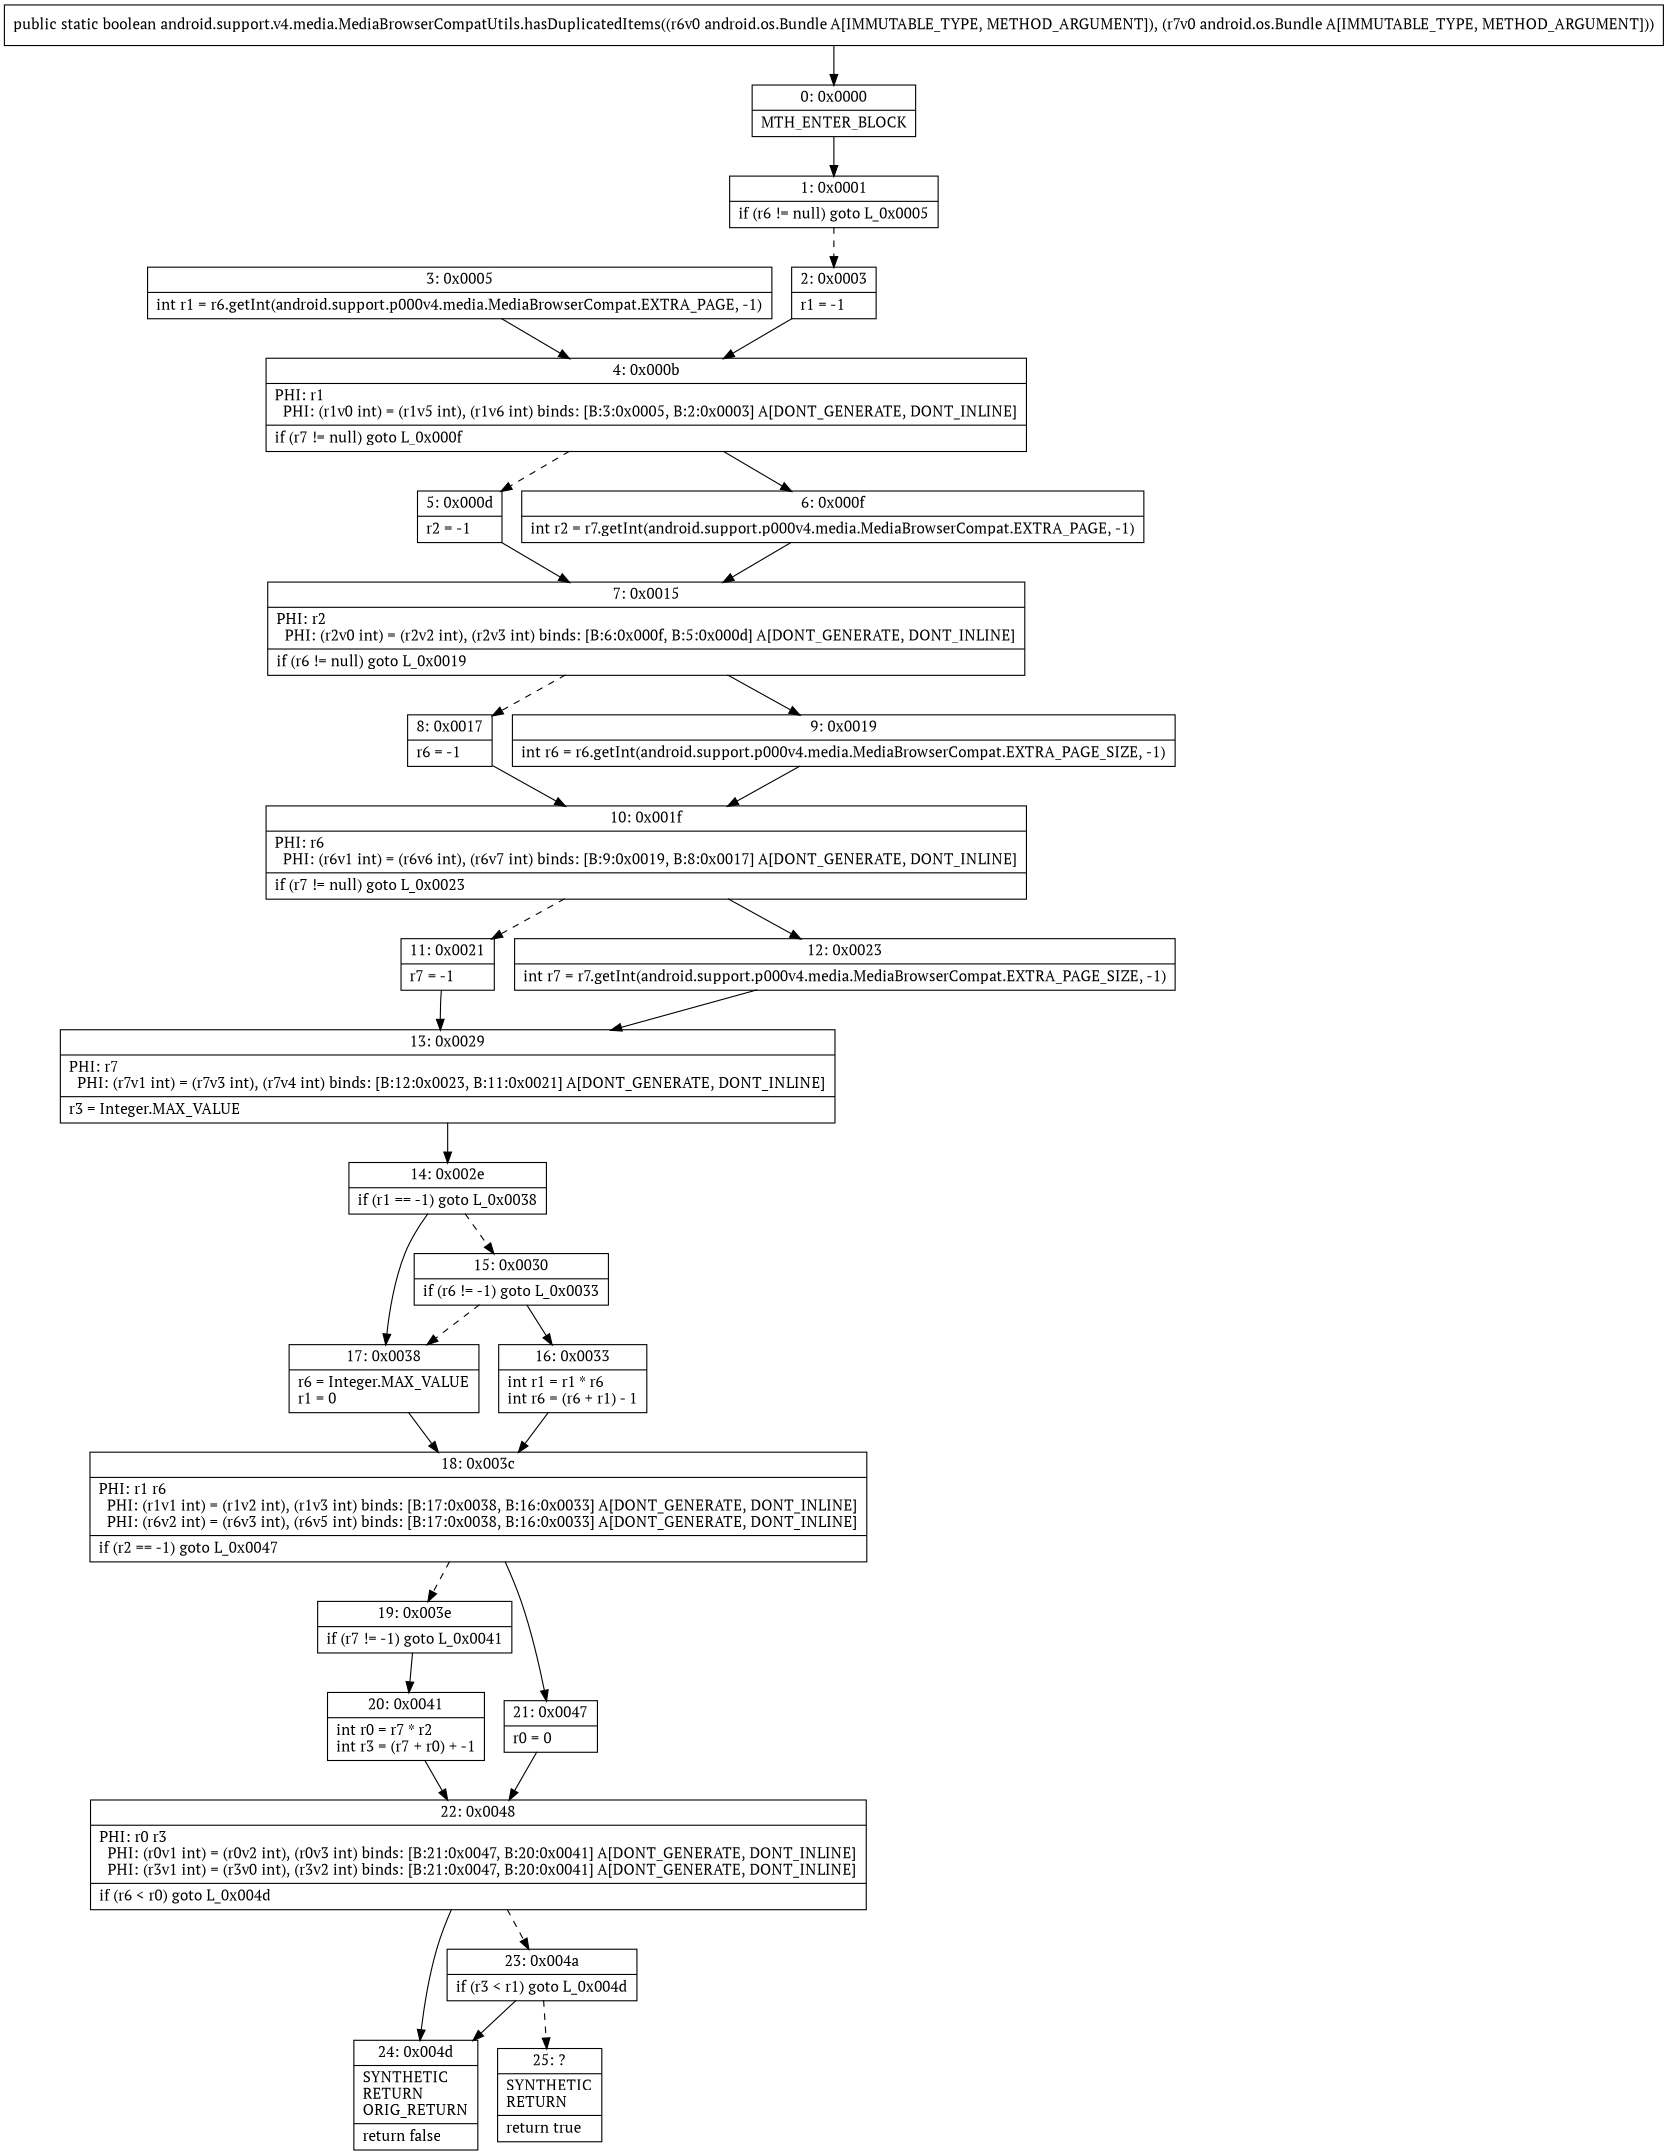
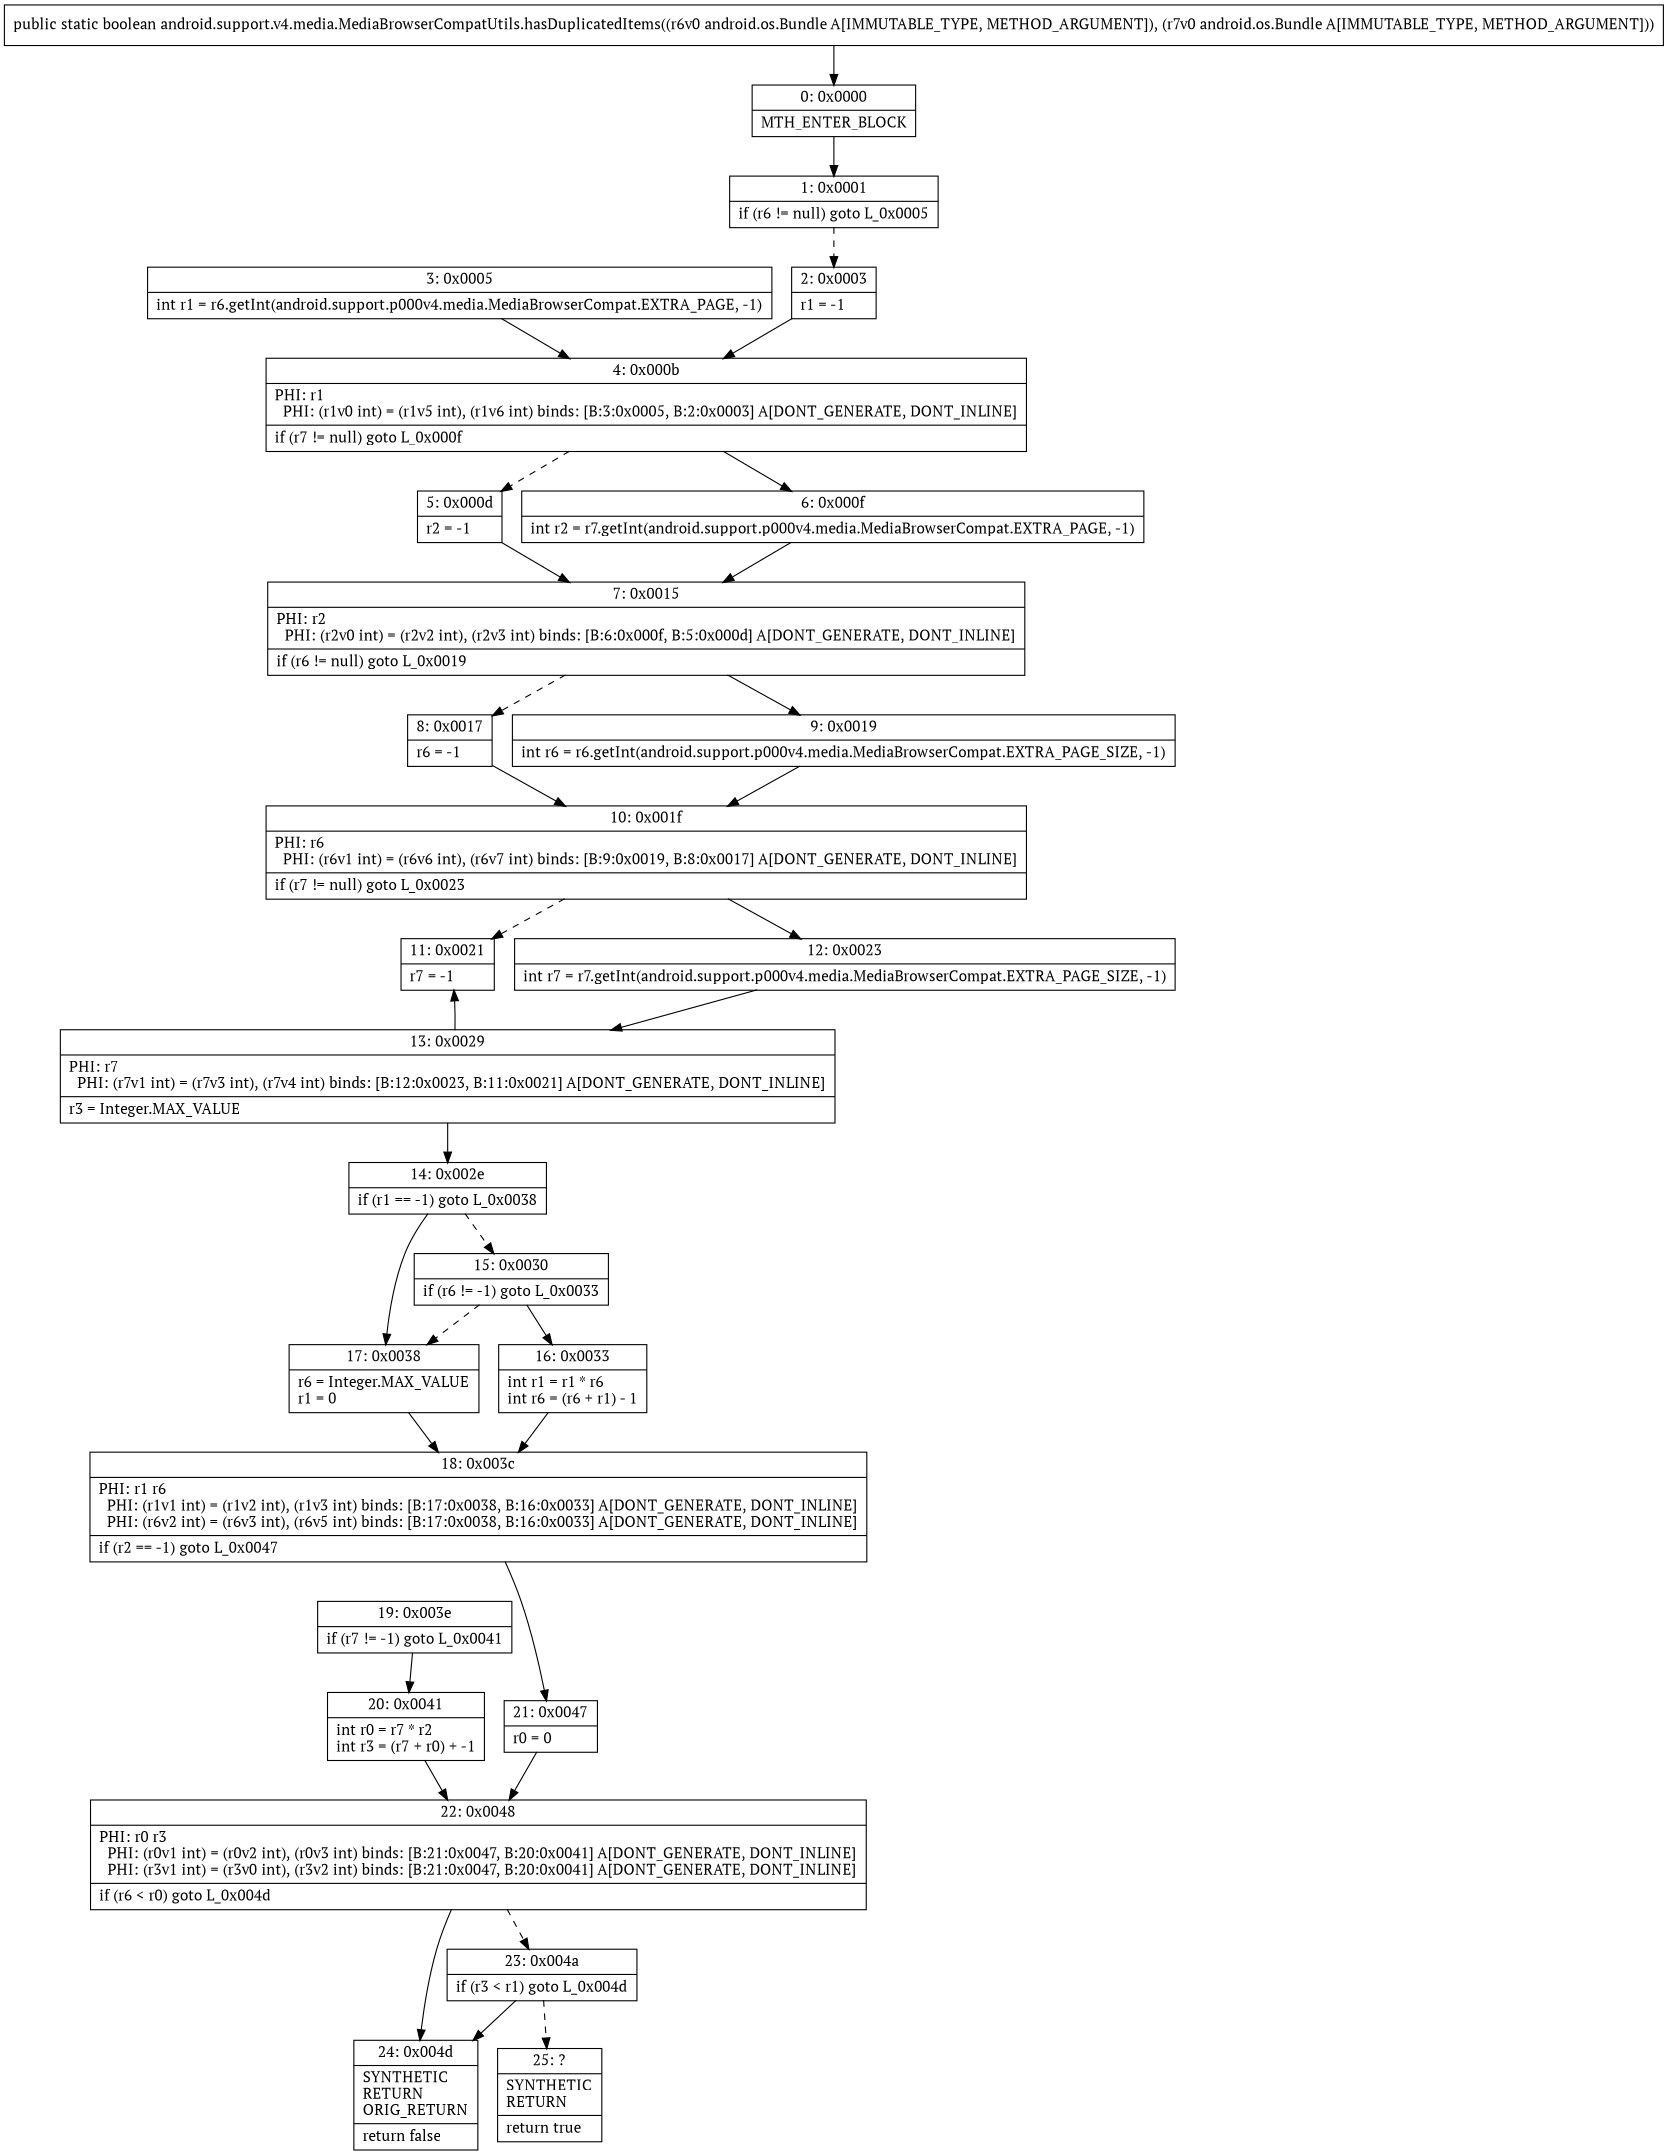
edge "11: 0x0021" -> "13: 0x0029": reversed
edge "18: 0x003c" -> "19: 0x003e": removed
